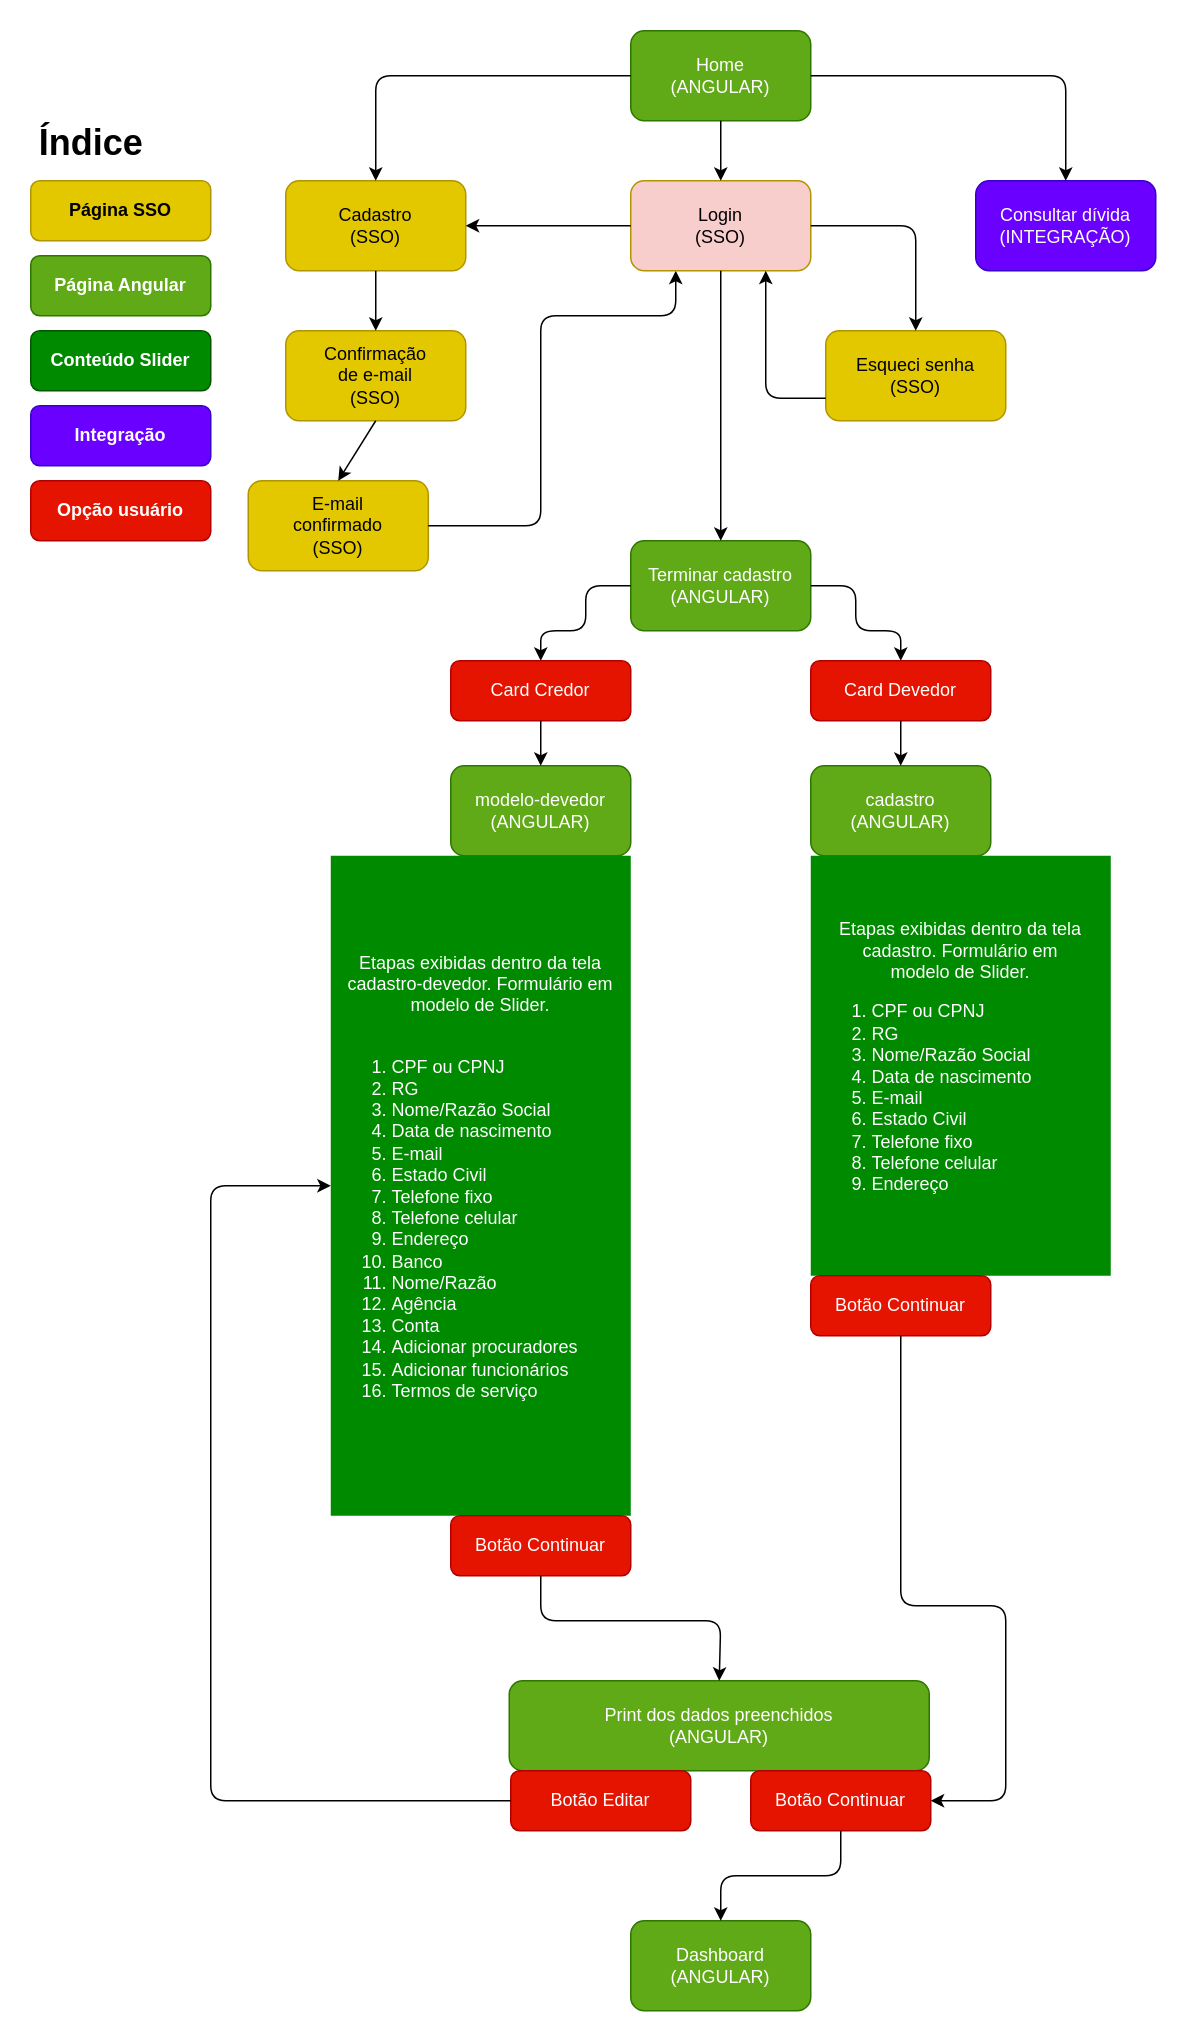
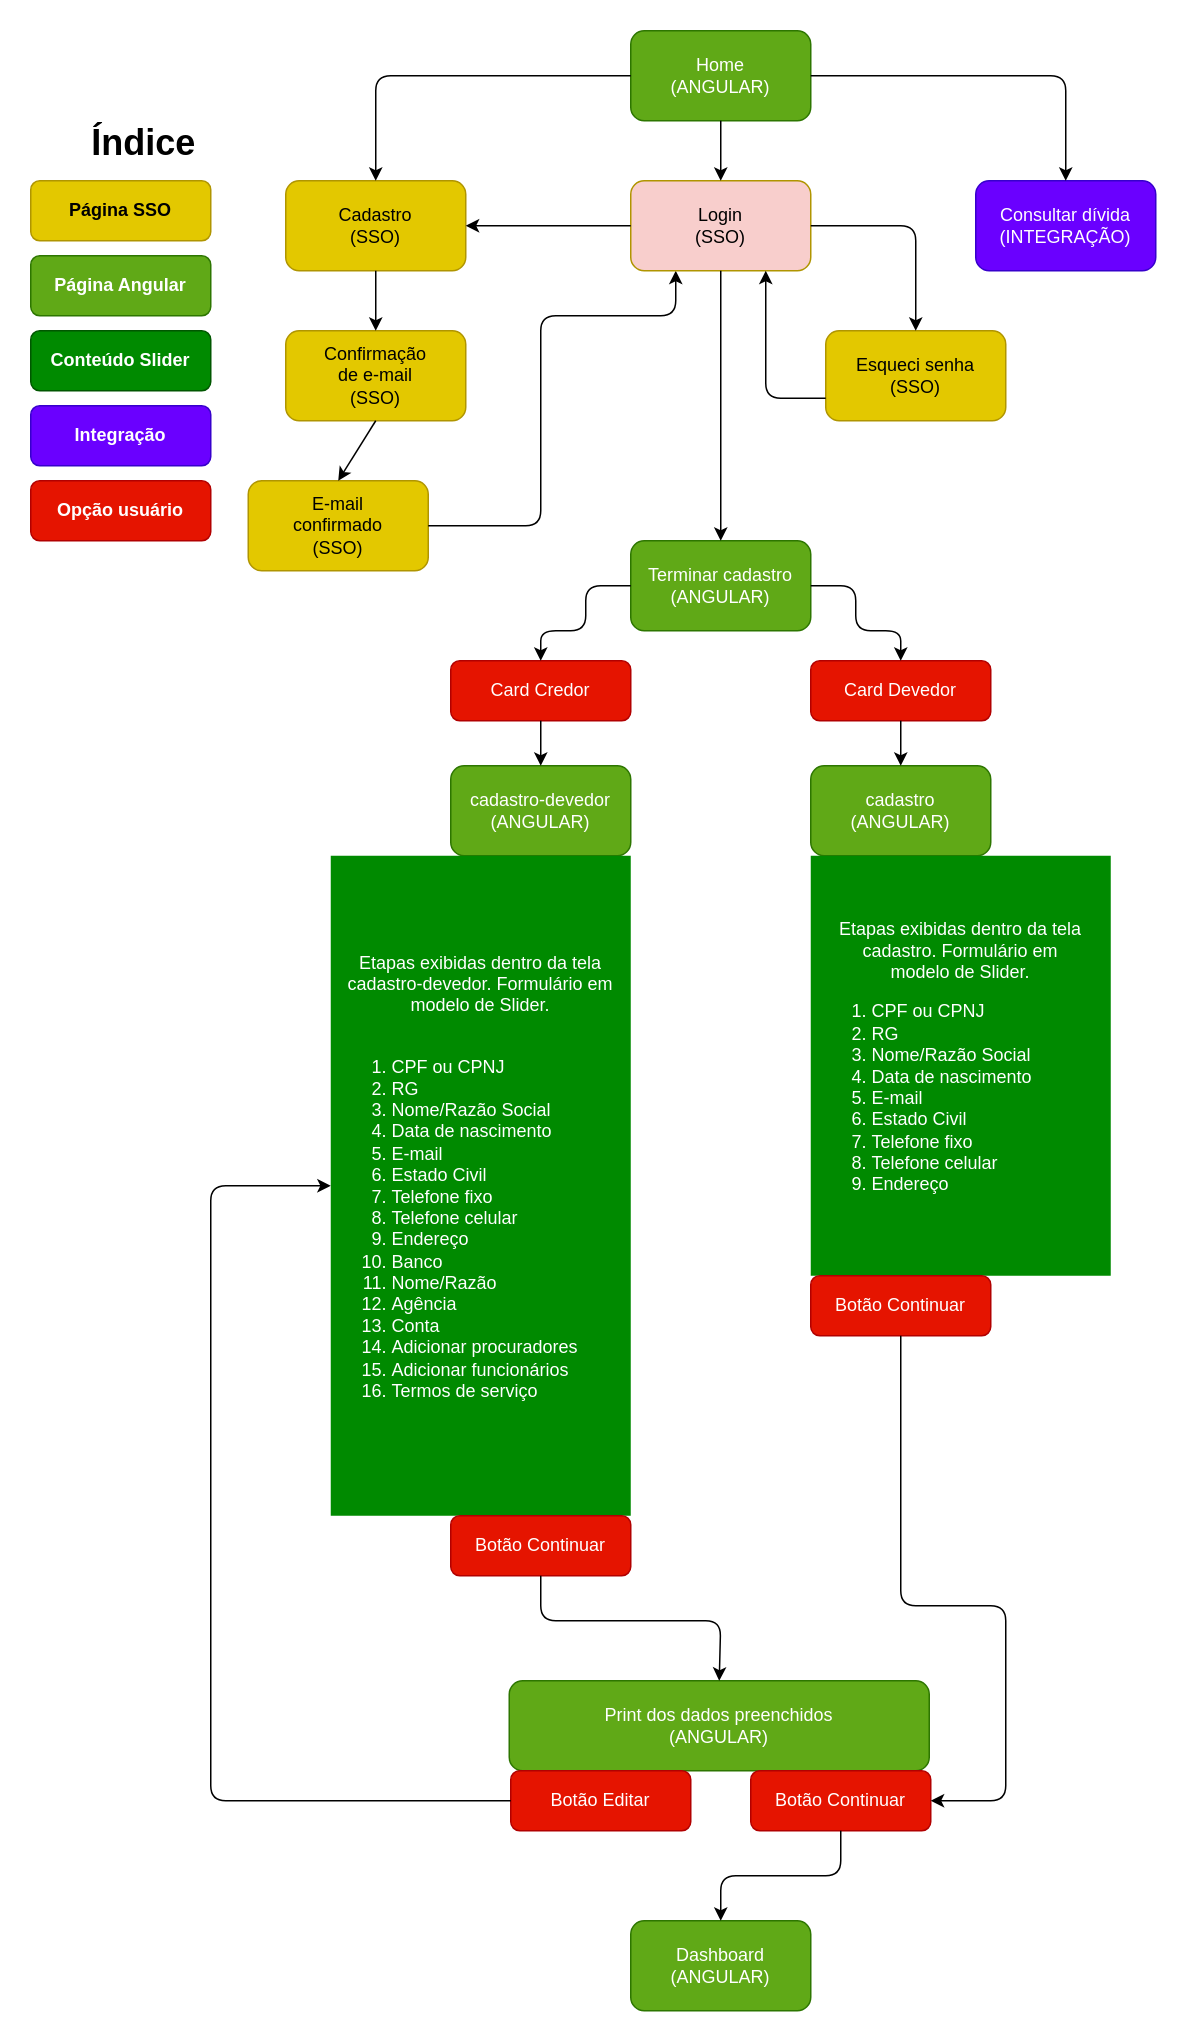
node "Índice": moved (91, 143) -> (143, 143)
node "modelo-devedor (ANGULAR)": label "modelo-devedor (ANGULAR)" -> "cadastro-devedor (ANGULAR)"
